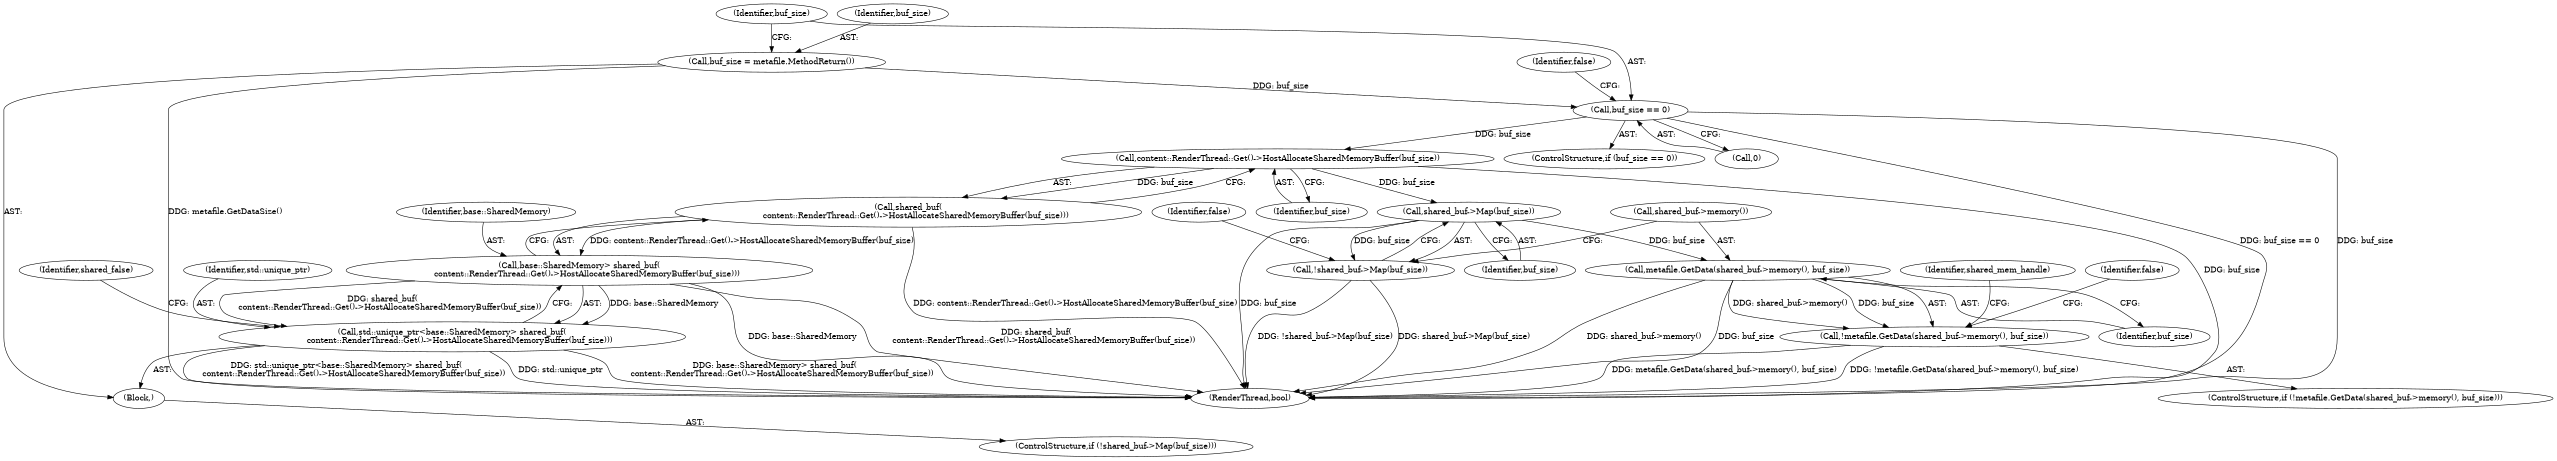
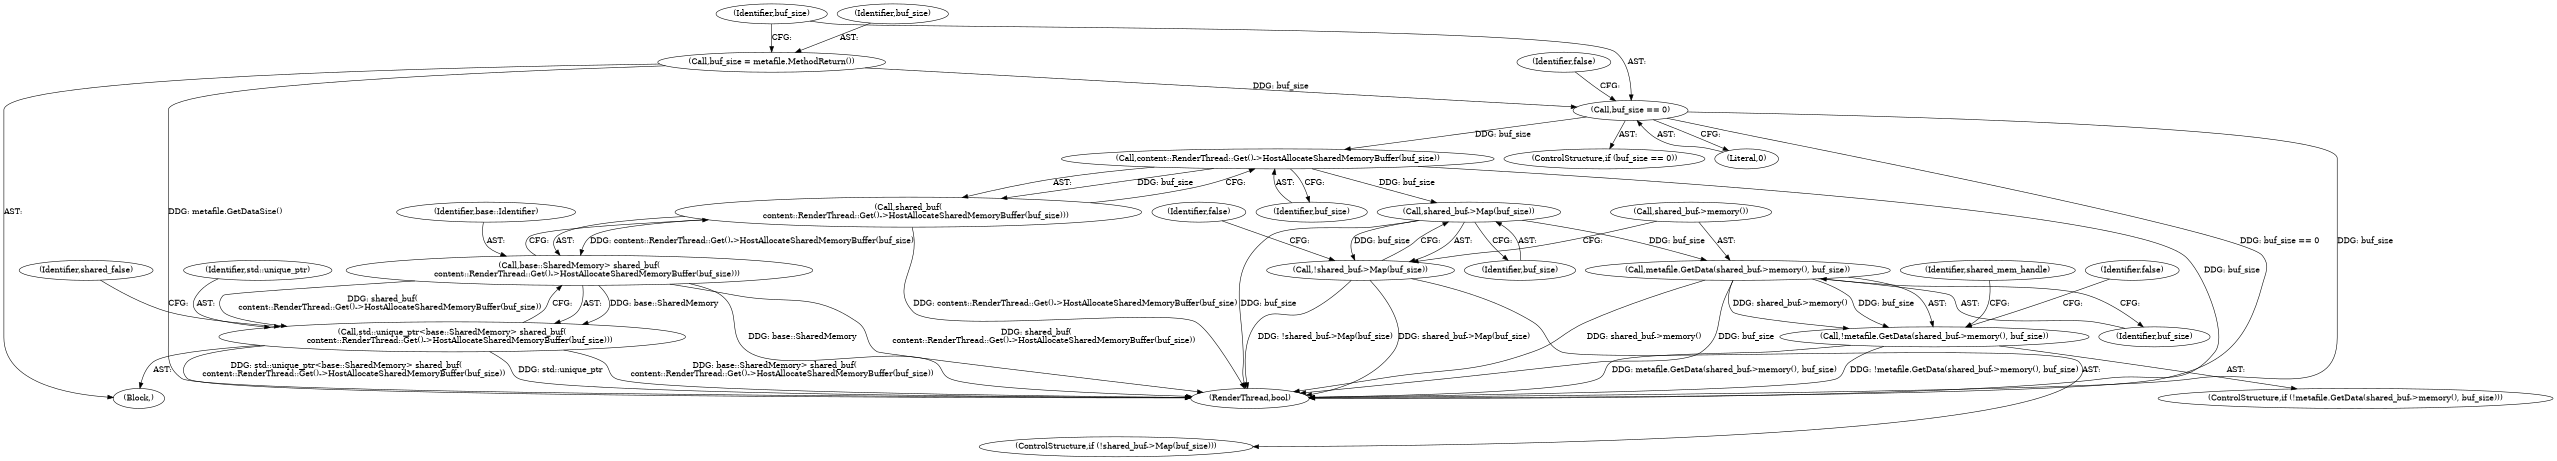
node "(Call,0)": label "(Call,0)" -> "(Literal,0)"
node "(Identifier,base::SharedMemory)": label "(Identifier,base::SharedMemory)" -> "(Identifier,base::Identifier)"
edge "(Block,)" -> "(ControlStructure,if (!shared_buf->Map(buf_size)))": now "(Call,!shared_buf->Map(buf_size))" -> "(ControlStructure,if (!shared_buf->Map(buf_size)))"
